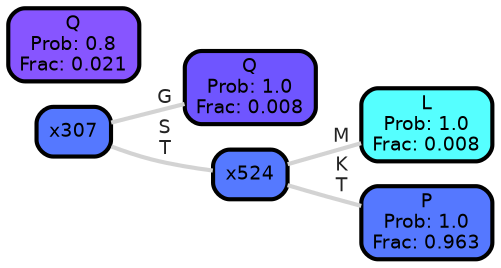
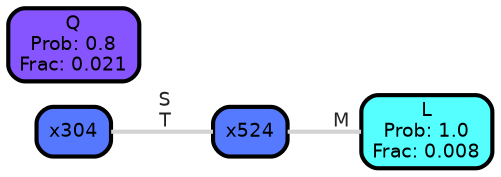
node "Q Prob: 1.0 Frac: 0.008": removed
node "x307": label "x307" -> "x304"
node "P Prob: 1.0 Frac: 0.963": removed
